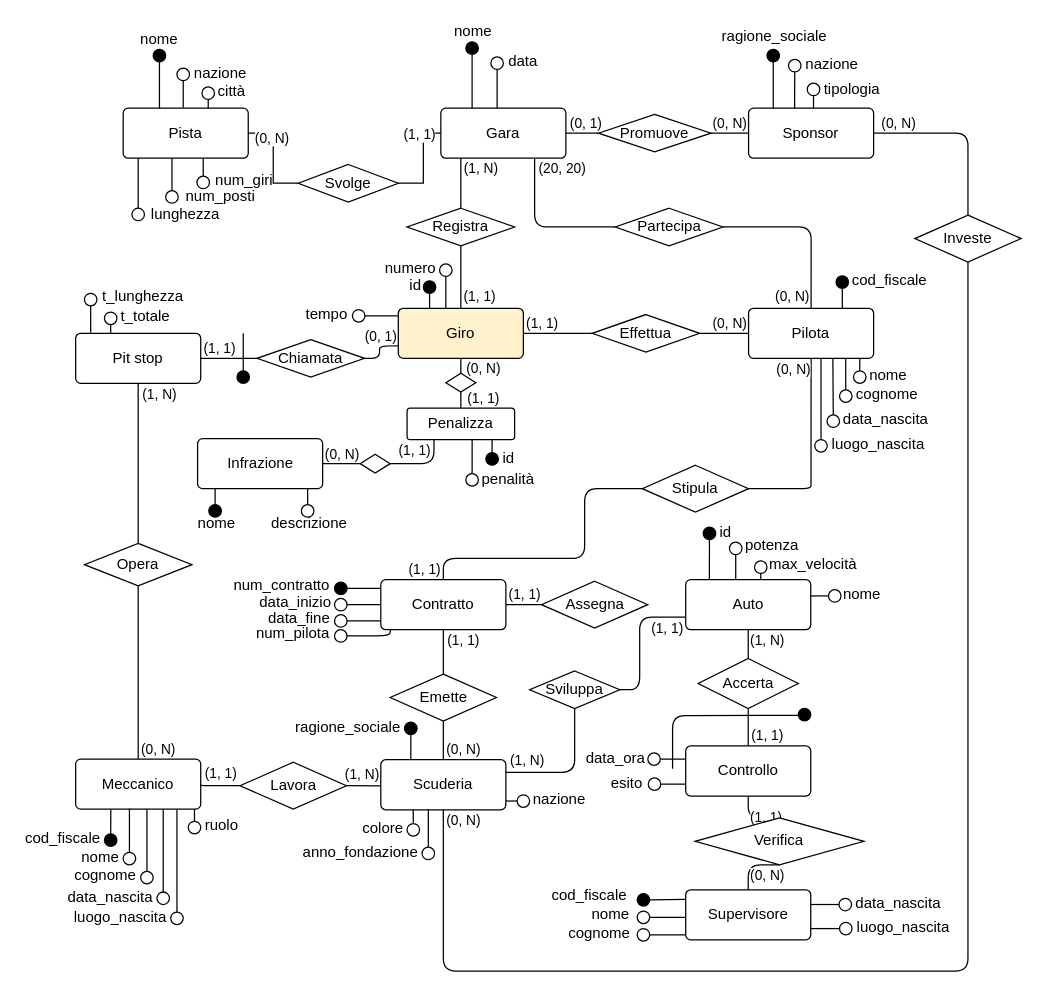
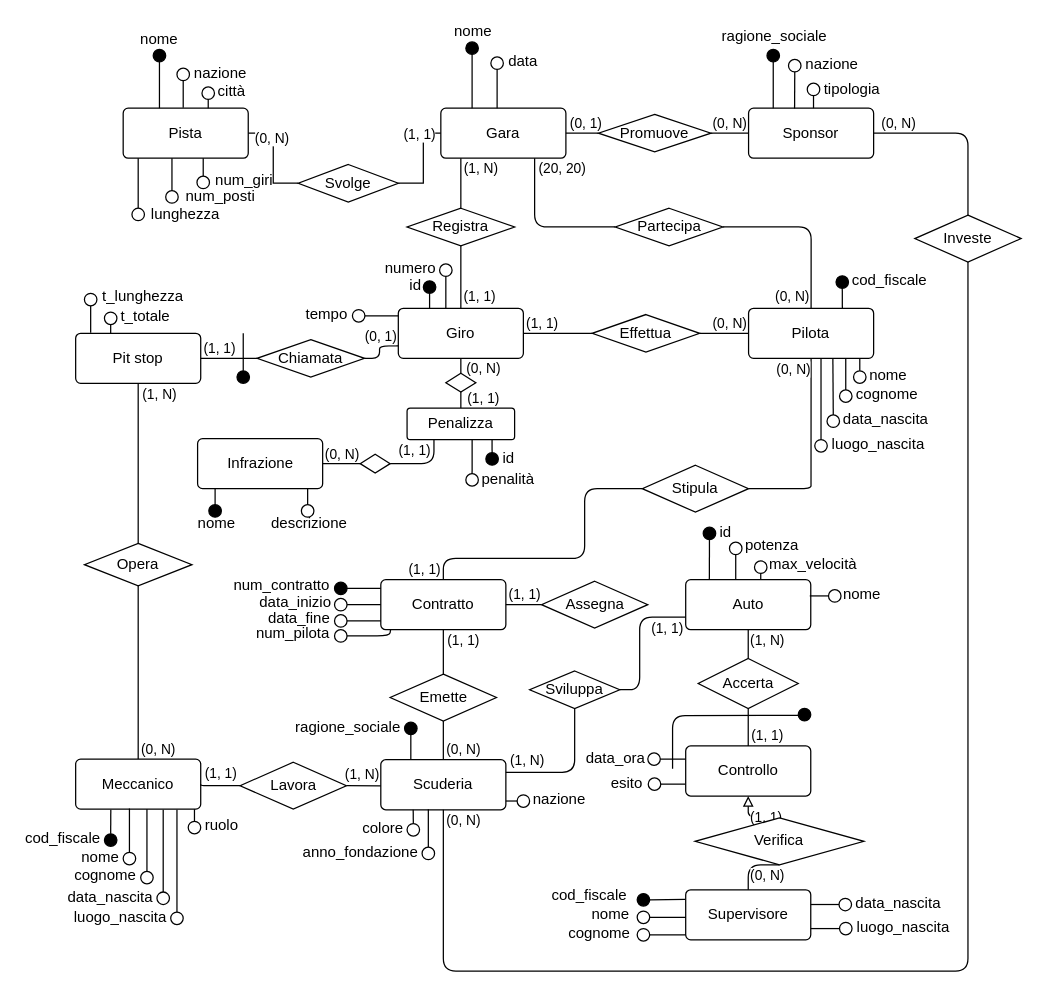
node "Giro": fillcolor #fff2cc -> #ffffff
edge "Controllo" -- "Verifica": arrowhead none -> block
